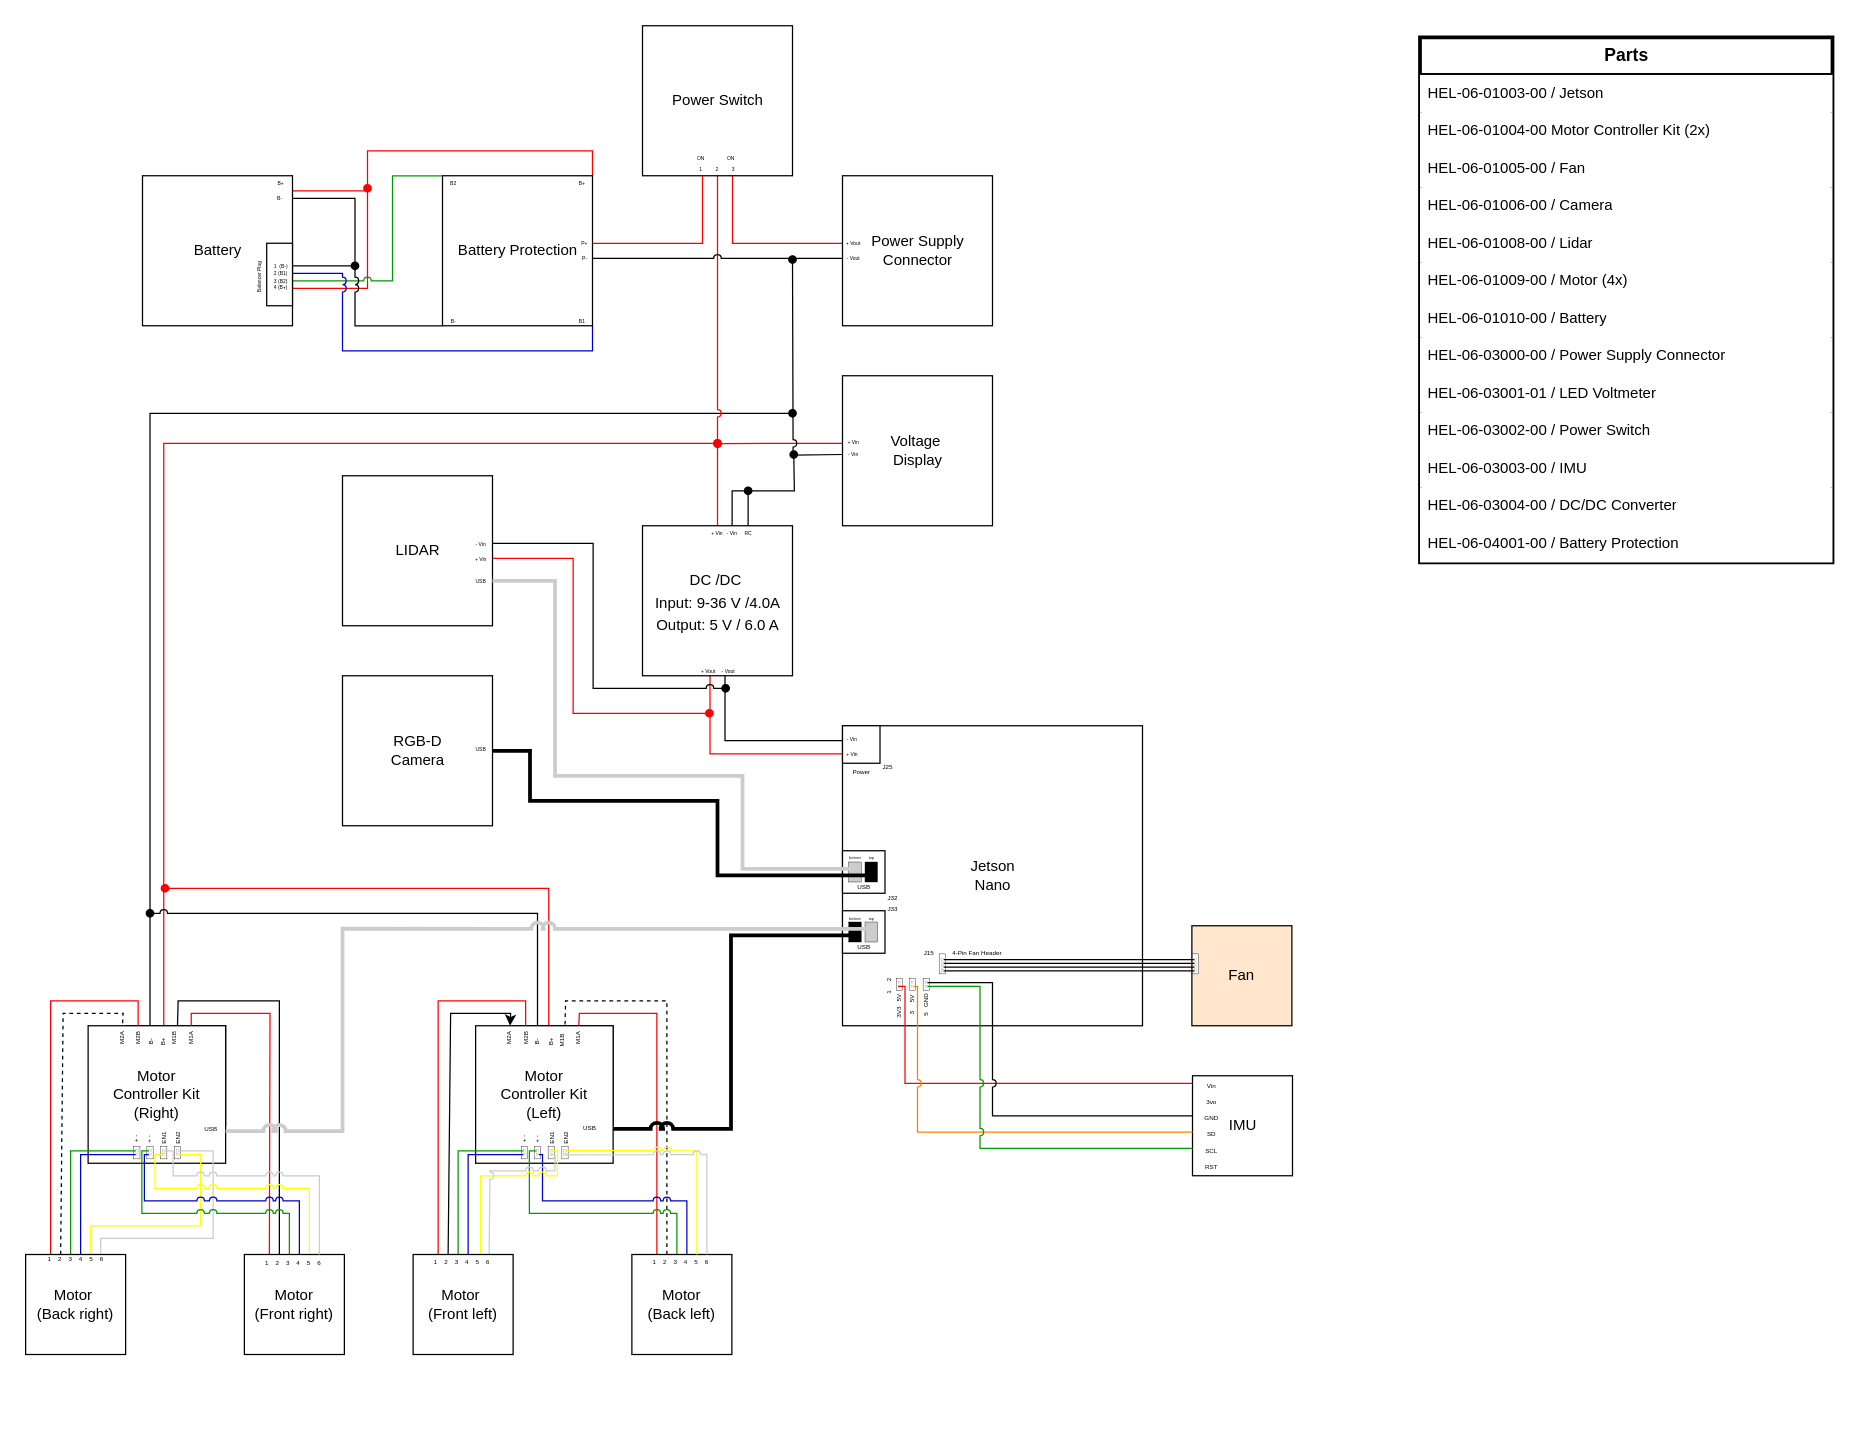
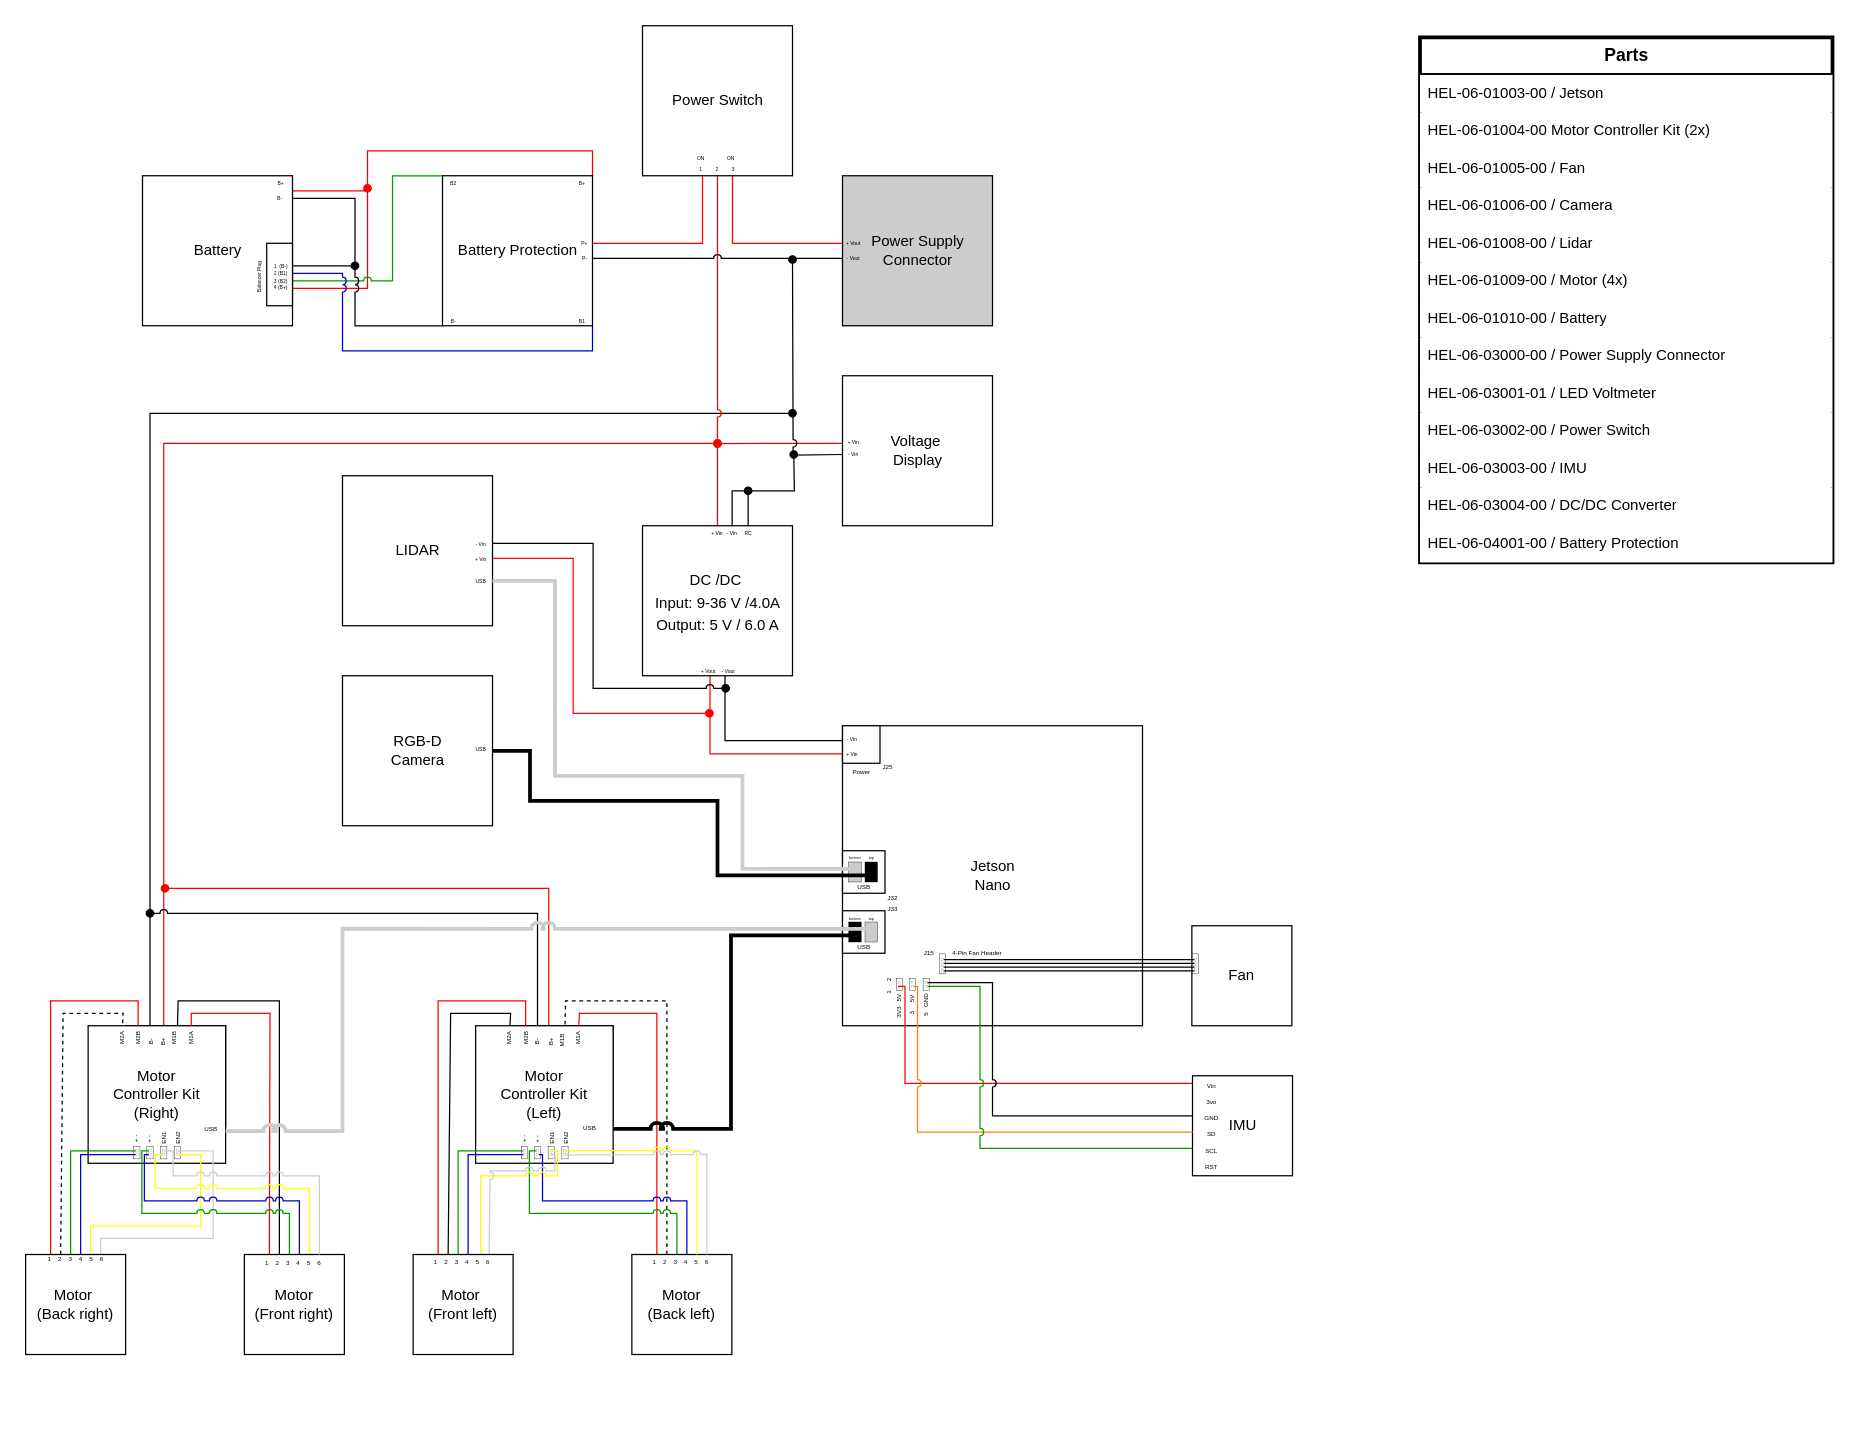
node "Power Supply Connector": fillcolor #ffffff -> #cccccc
node "Fan": fillcolor #ffe6cc -> #ffffff
edge "Motor (Front left)" -> "Motor Controller Kit (Left)": arrowhead classic -> none
